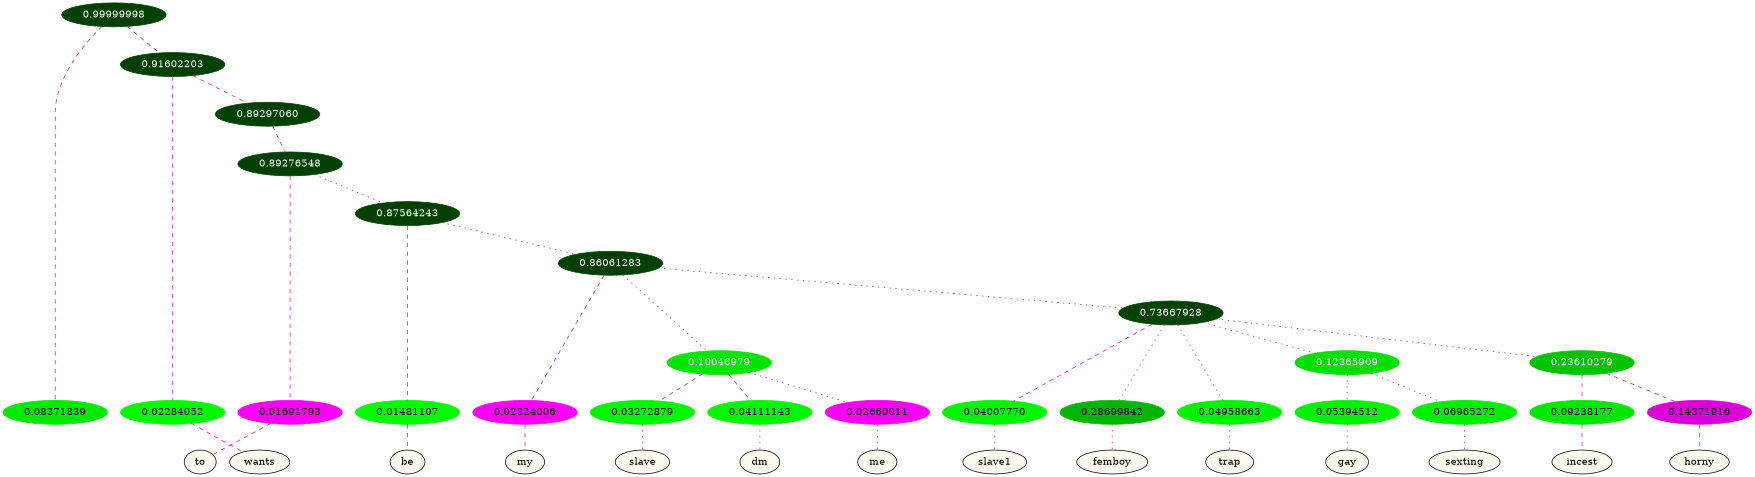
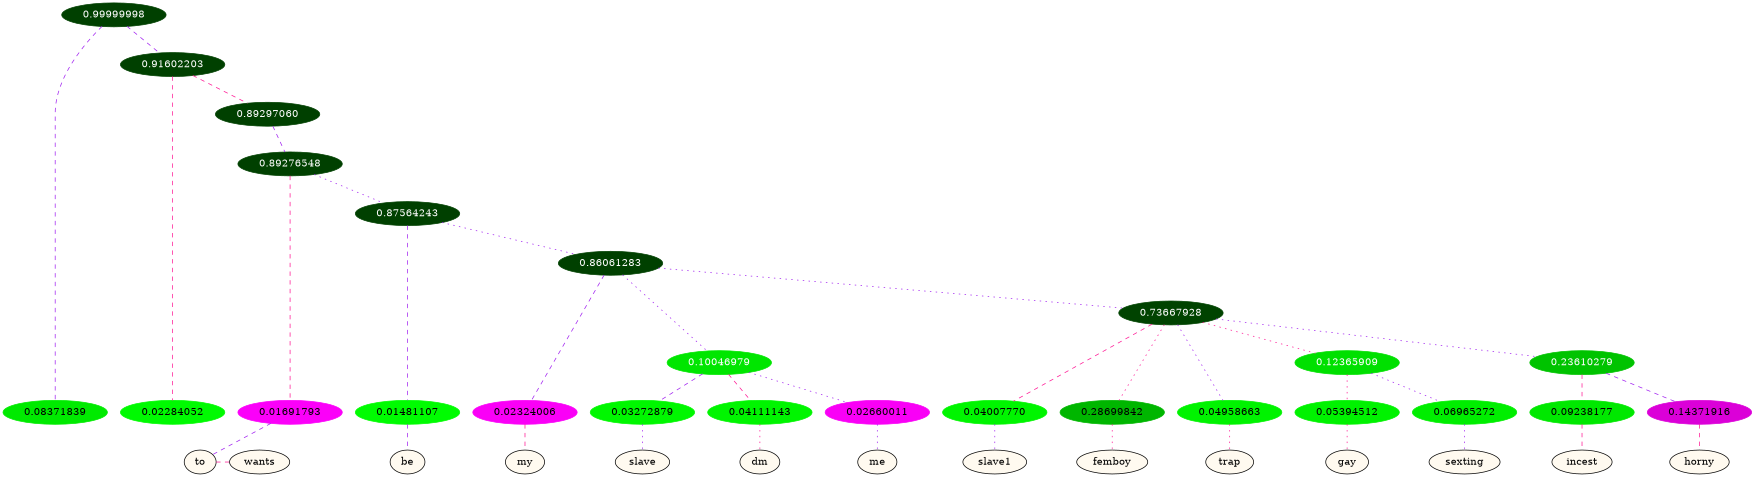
edge "0.02284052" -- "wants": now "to" -- "wants"
